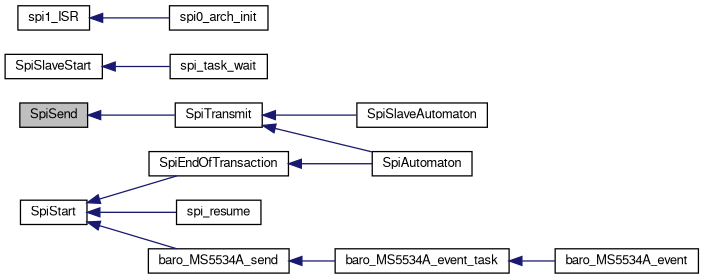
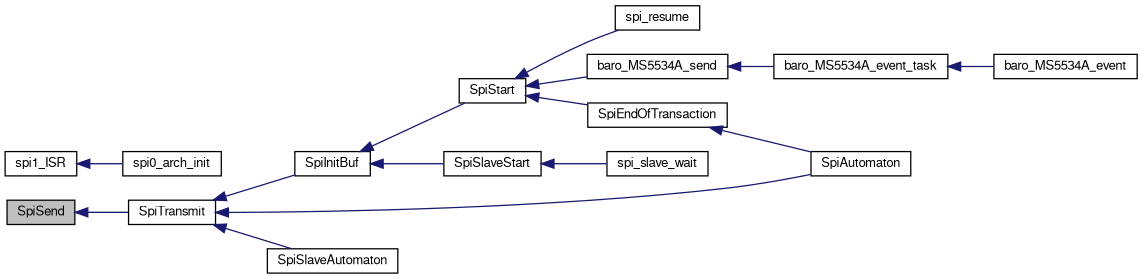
node "spi_task_wait": label "spi_task_wait" -> "spi_slave_wait"
node "SpiInitBuf": added
